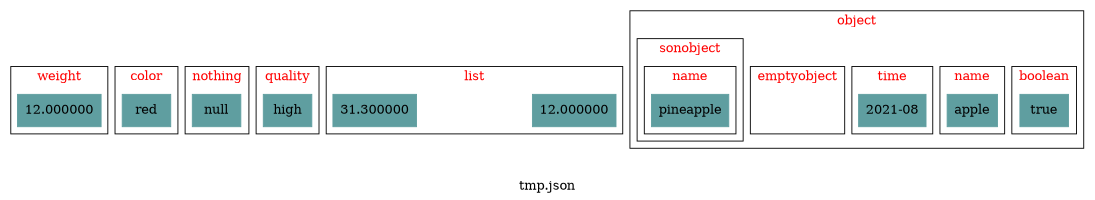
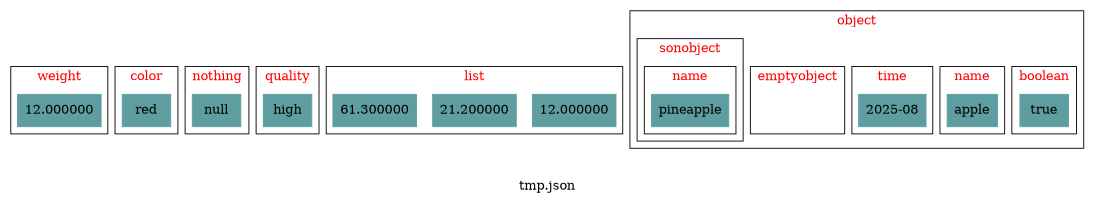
node "31.300000": label "31.300000" -> "61.300000"
node "21.200000": added
node "2021-08": label "2021-08" -> "2025-08"
